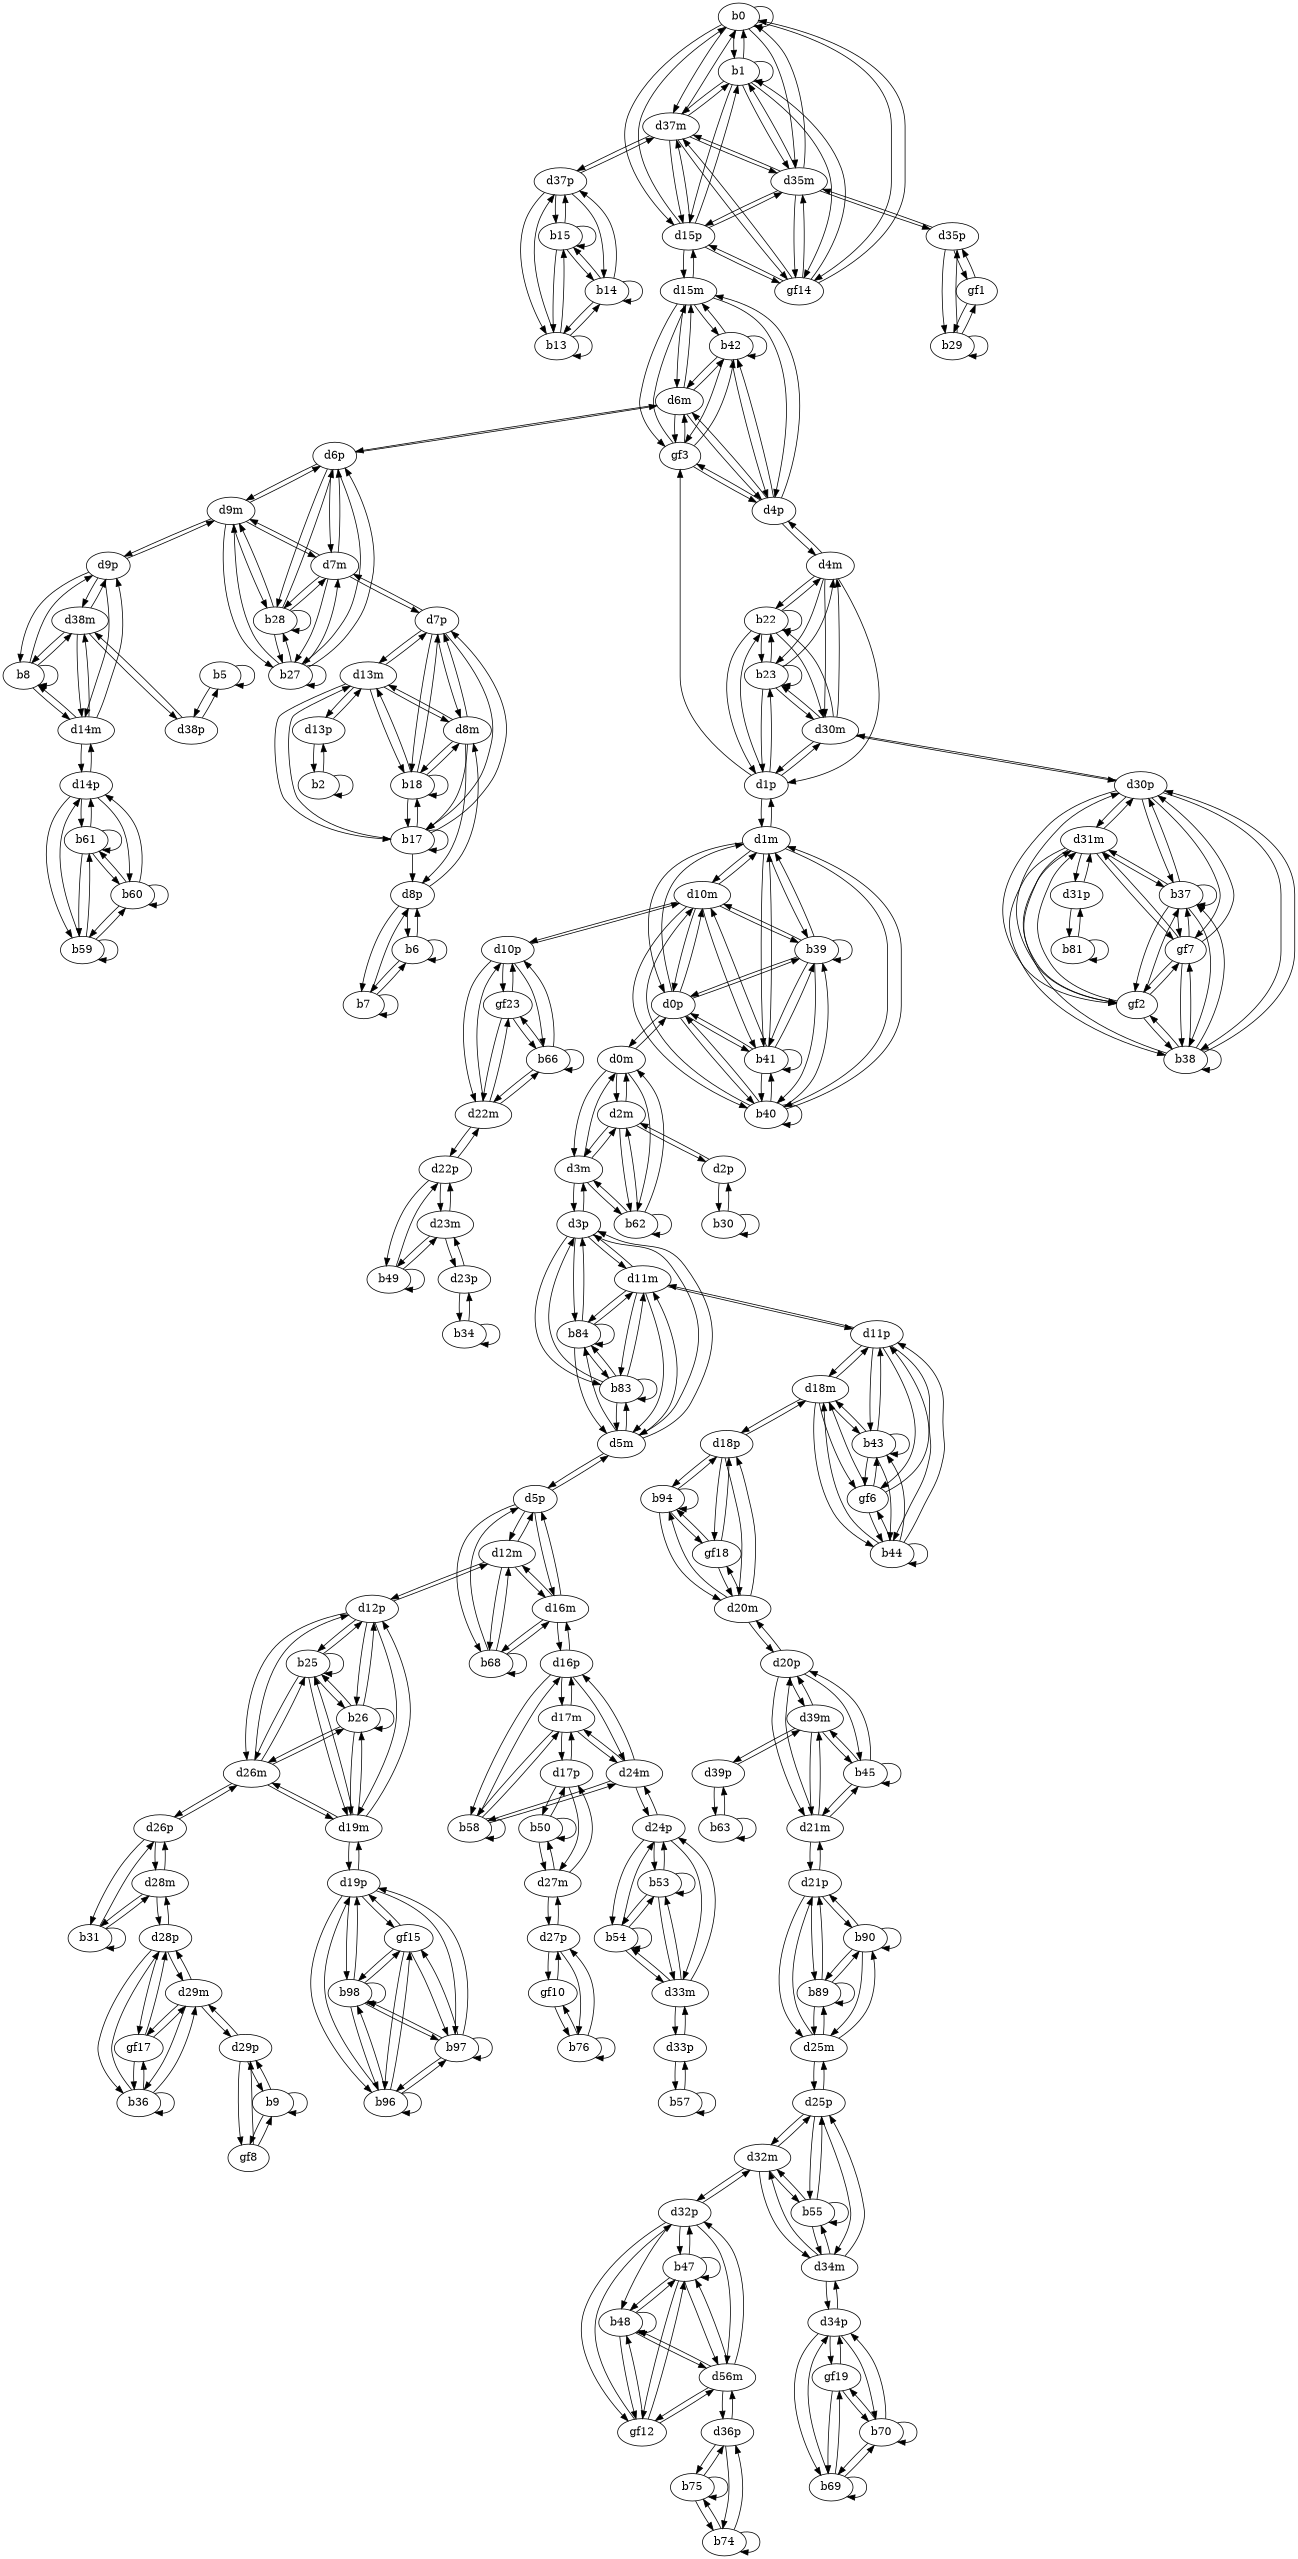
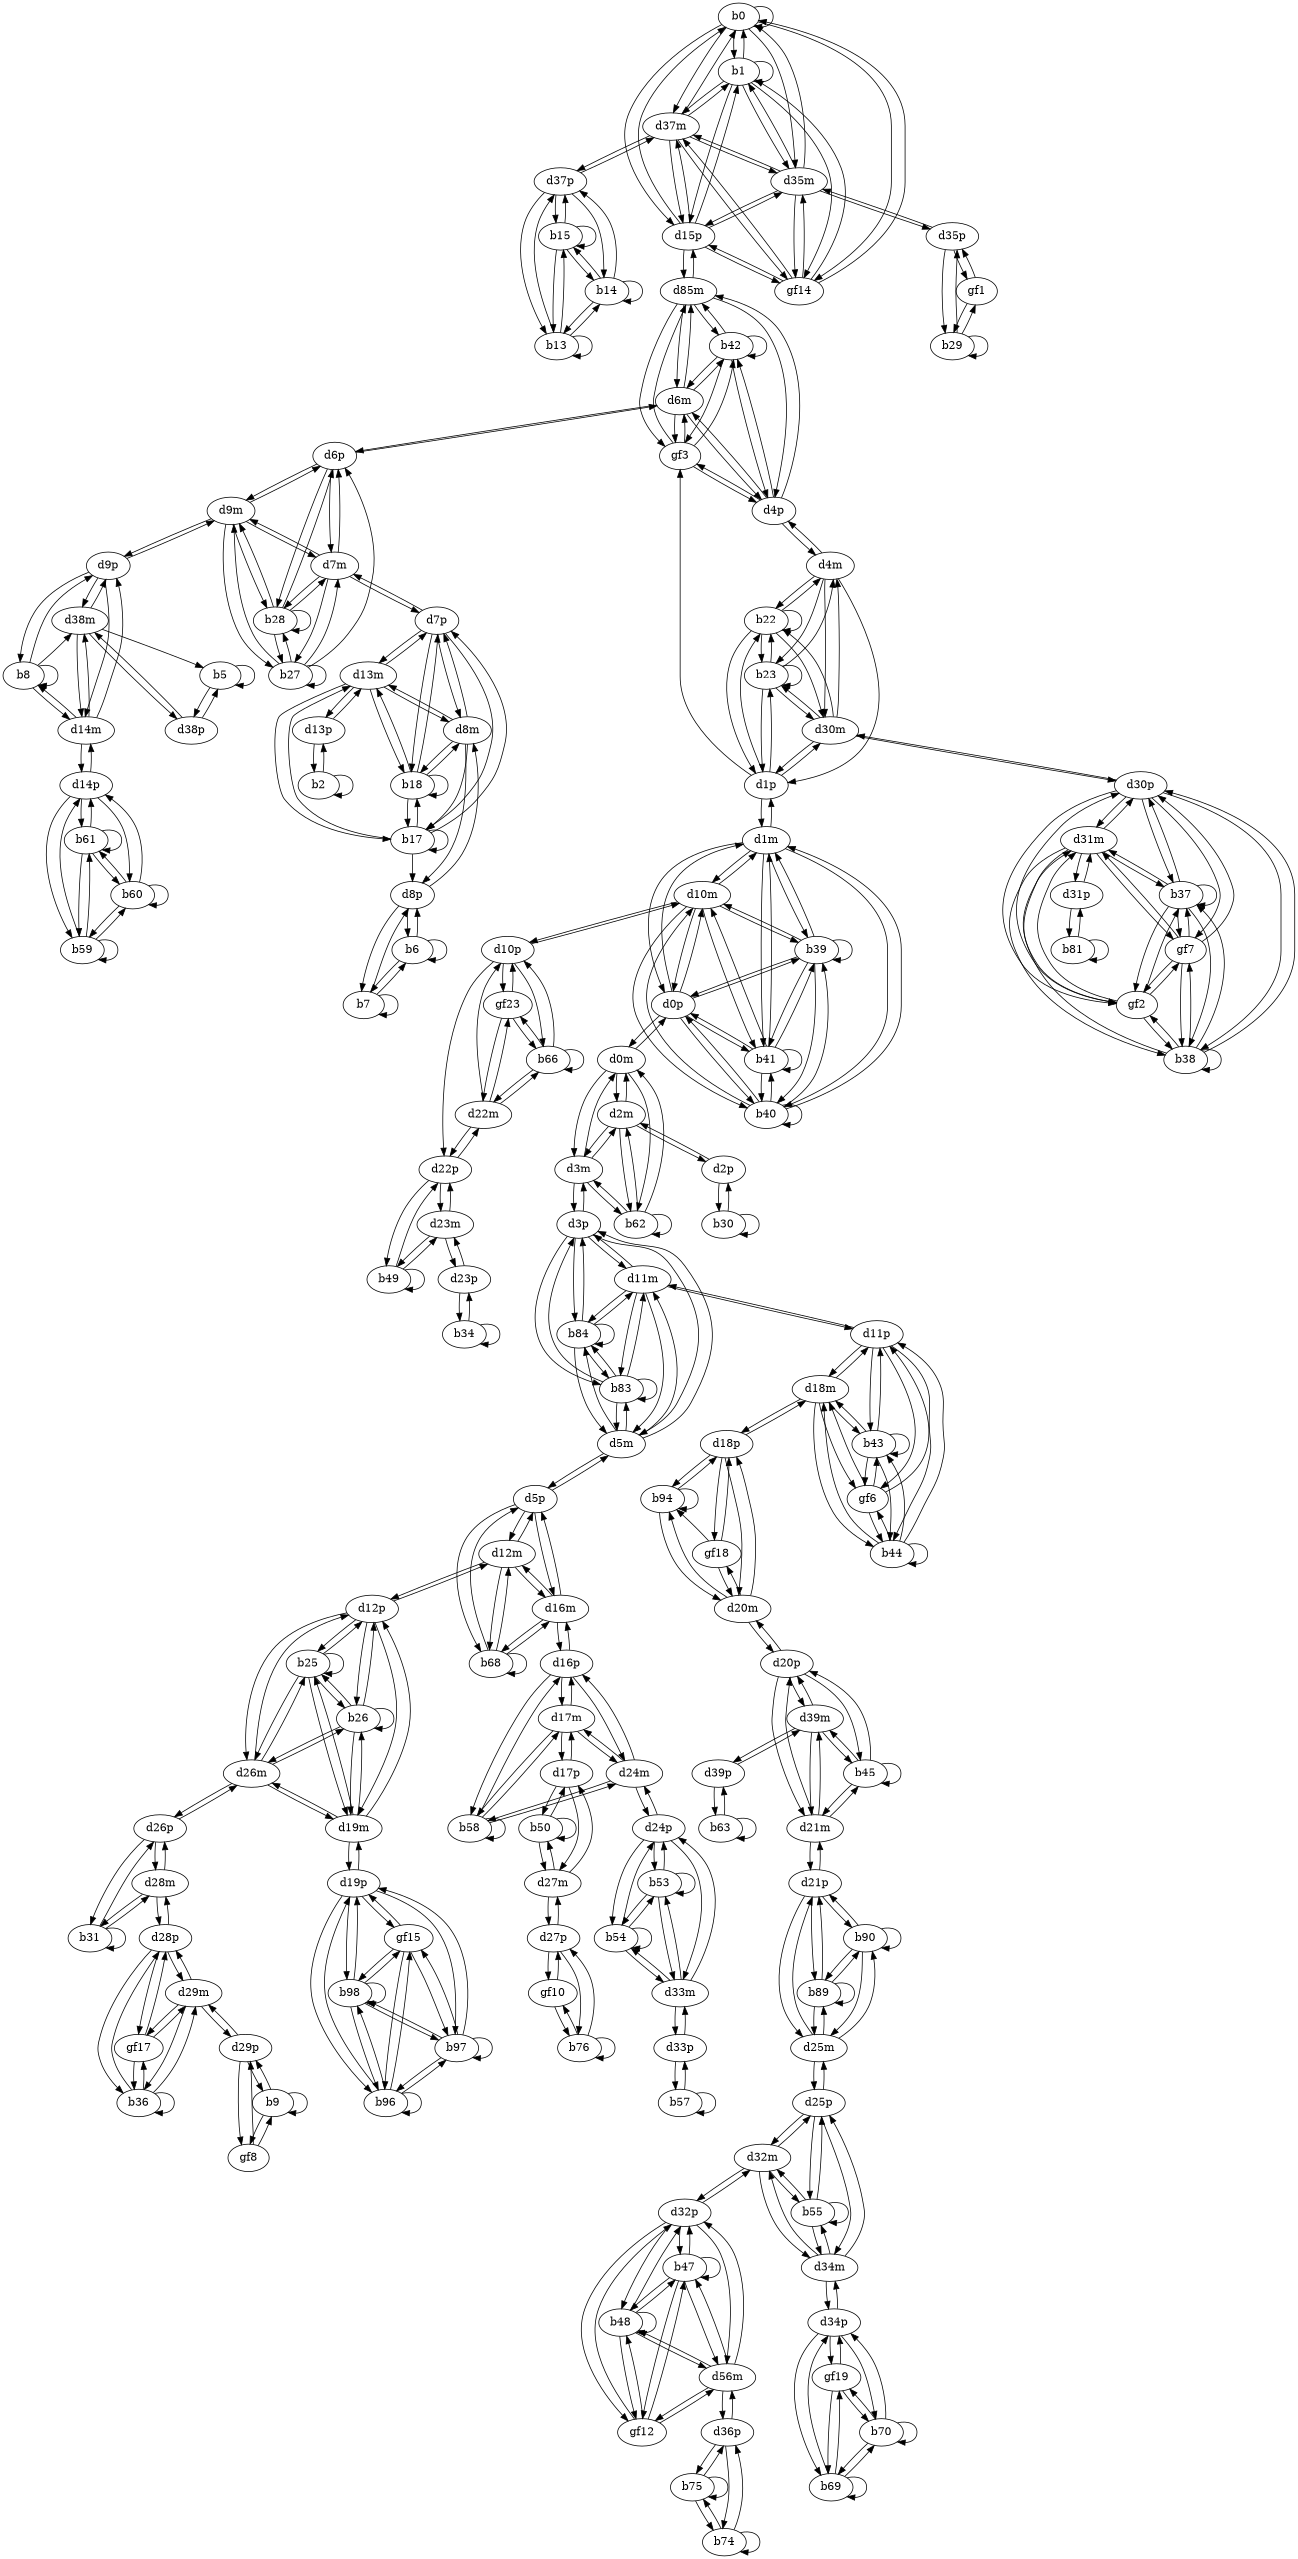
node "d15m": label "d15m" -> "d85m"
edge "d6p" -> "b27": removed
edge "d38m" -> "b8": now "d38m" -> "b5"
edge "d10p" -> "d22m": now "d10p" -> "d22p"
edge "b94" -> "gf18": removed
edge "b48" -> "d32p": added
